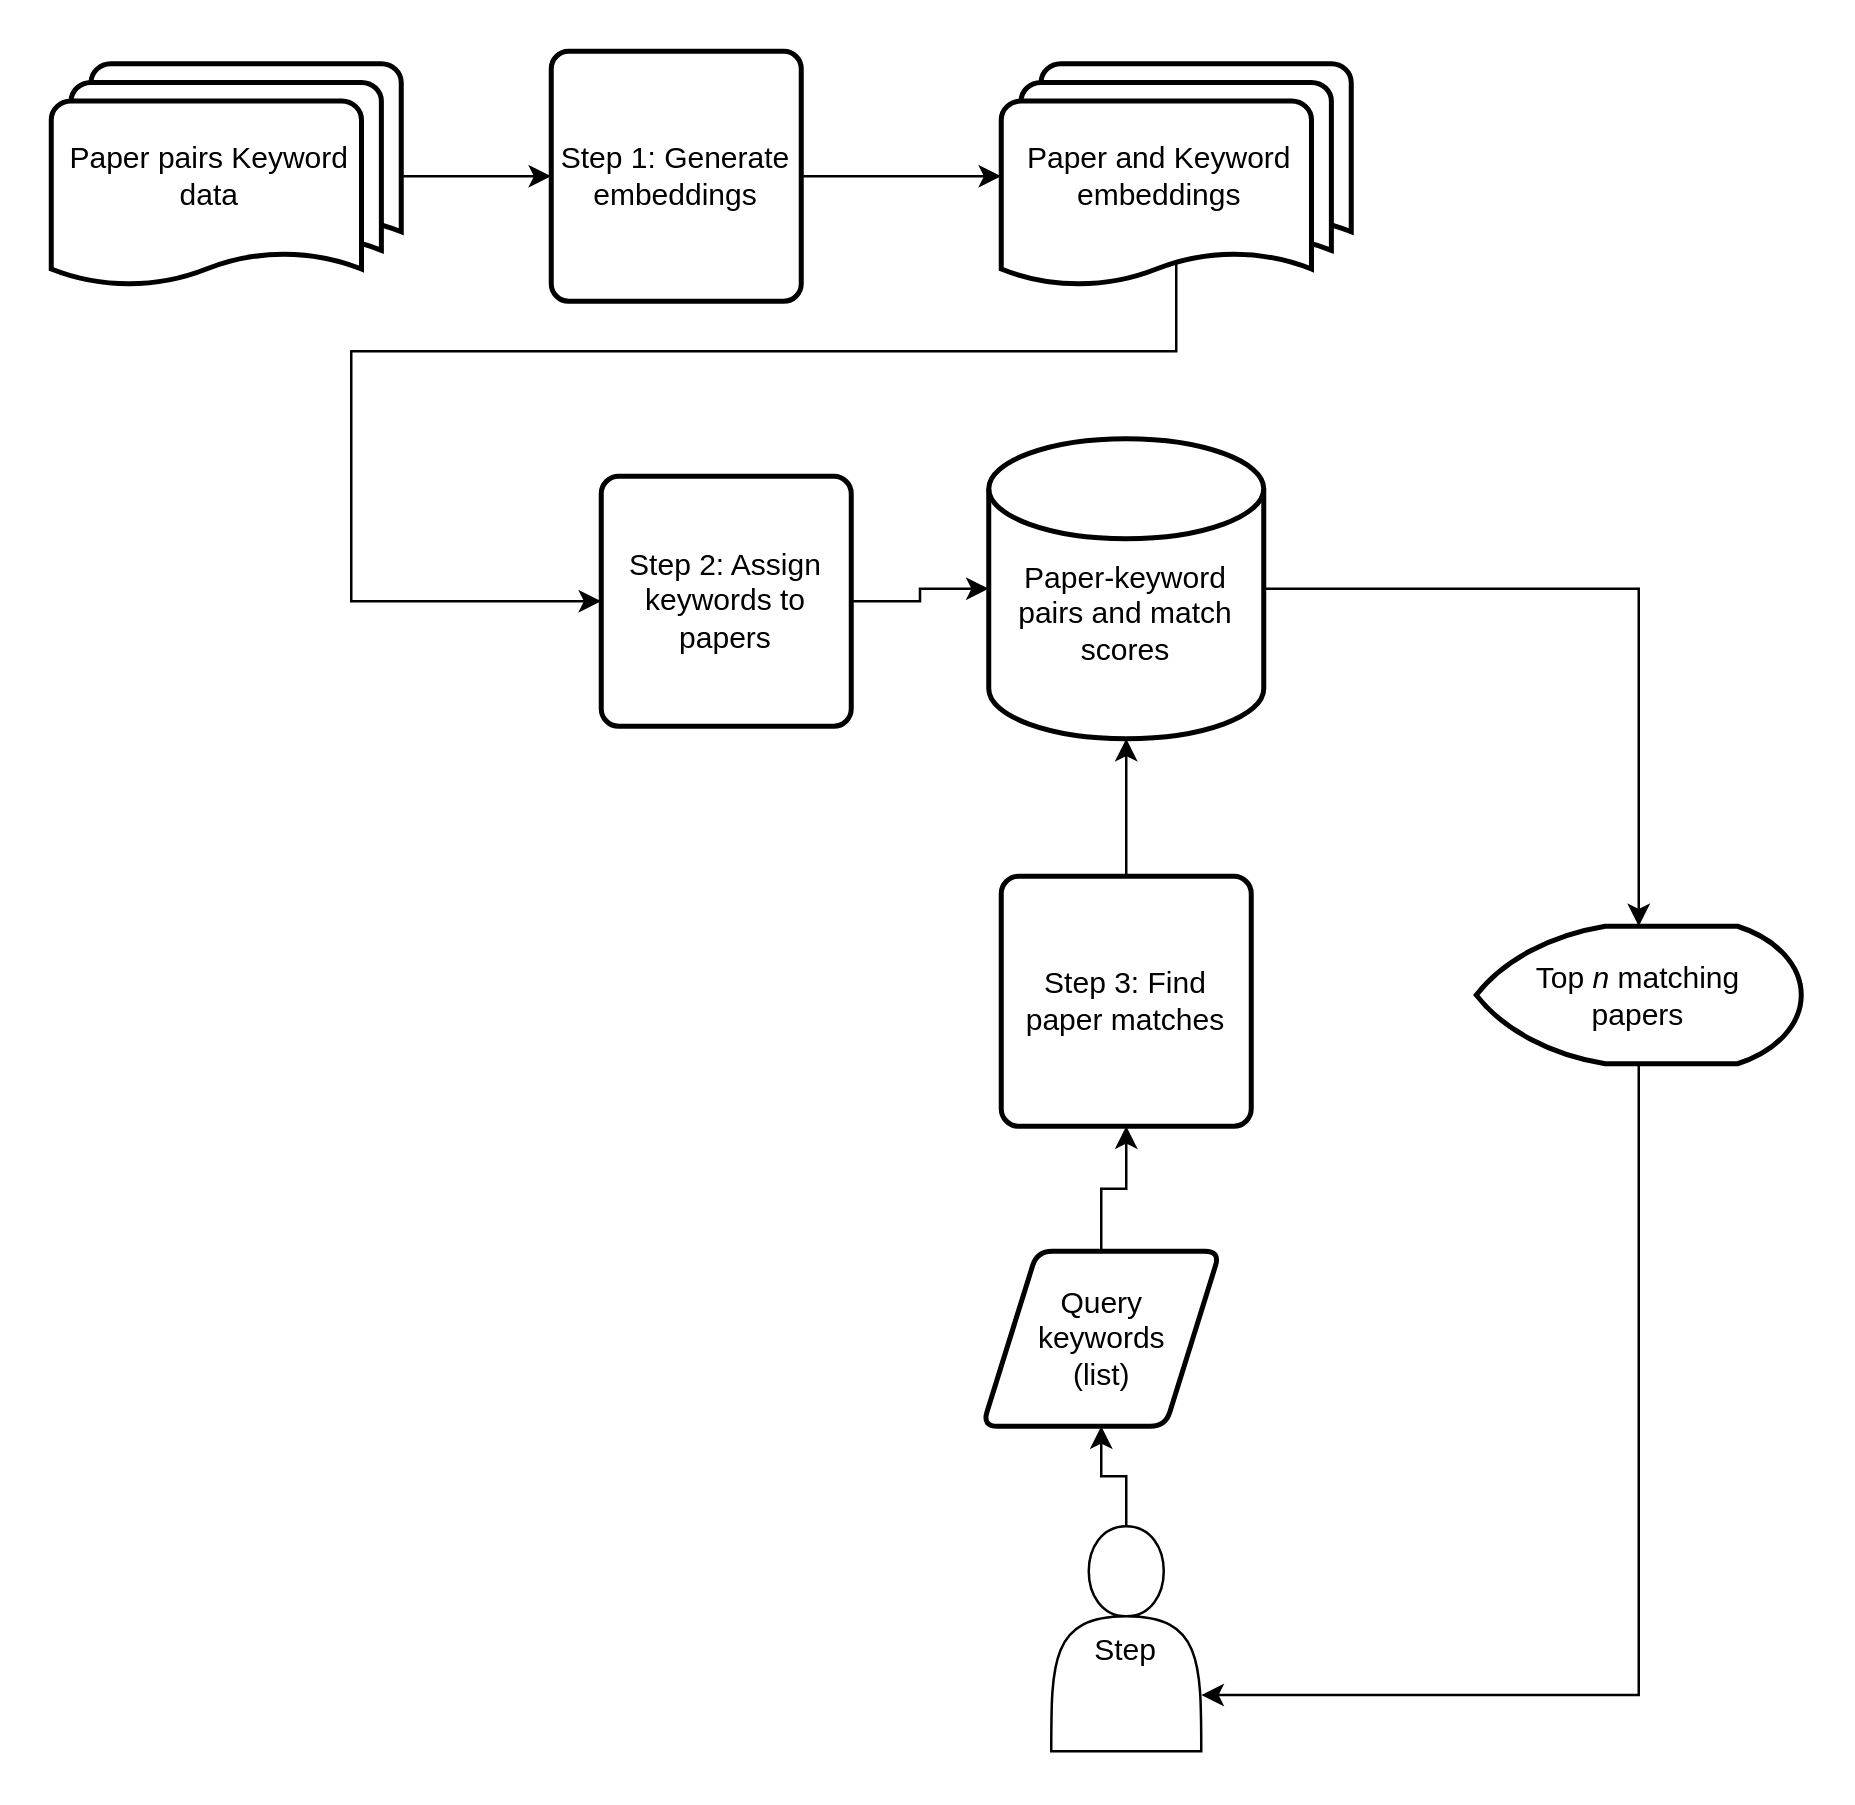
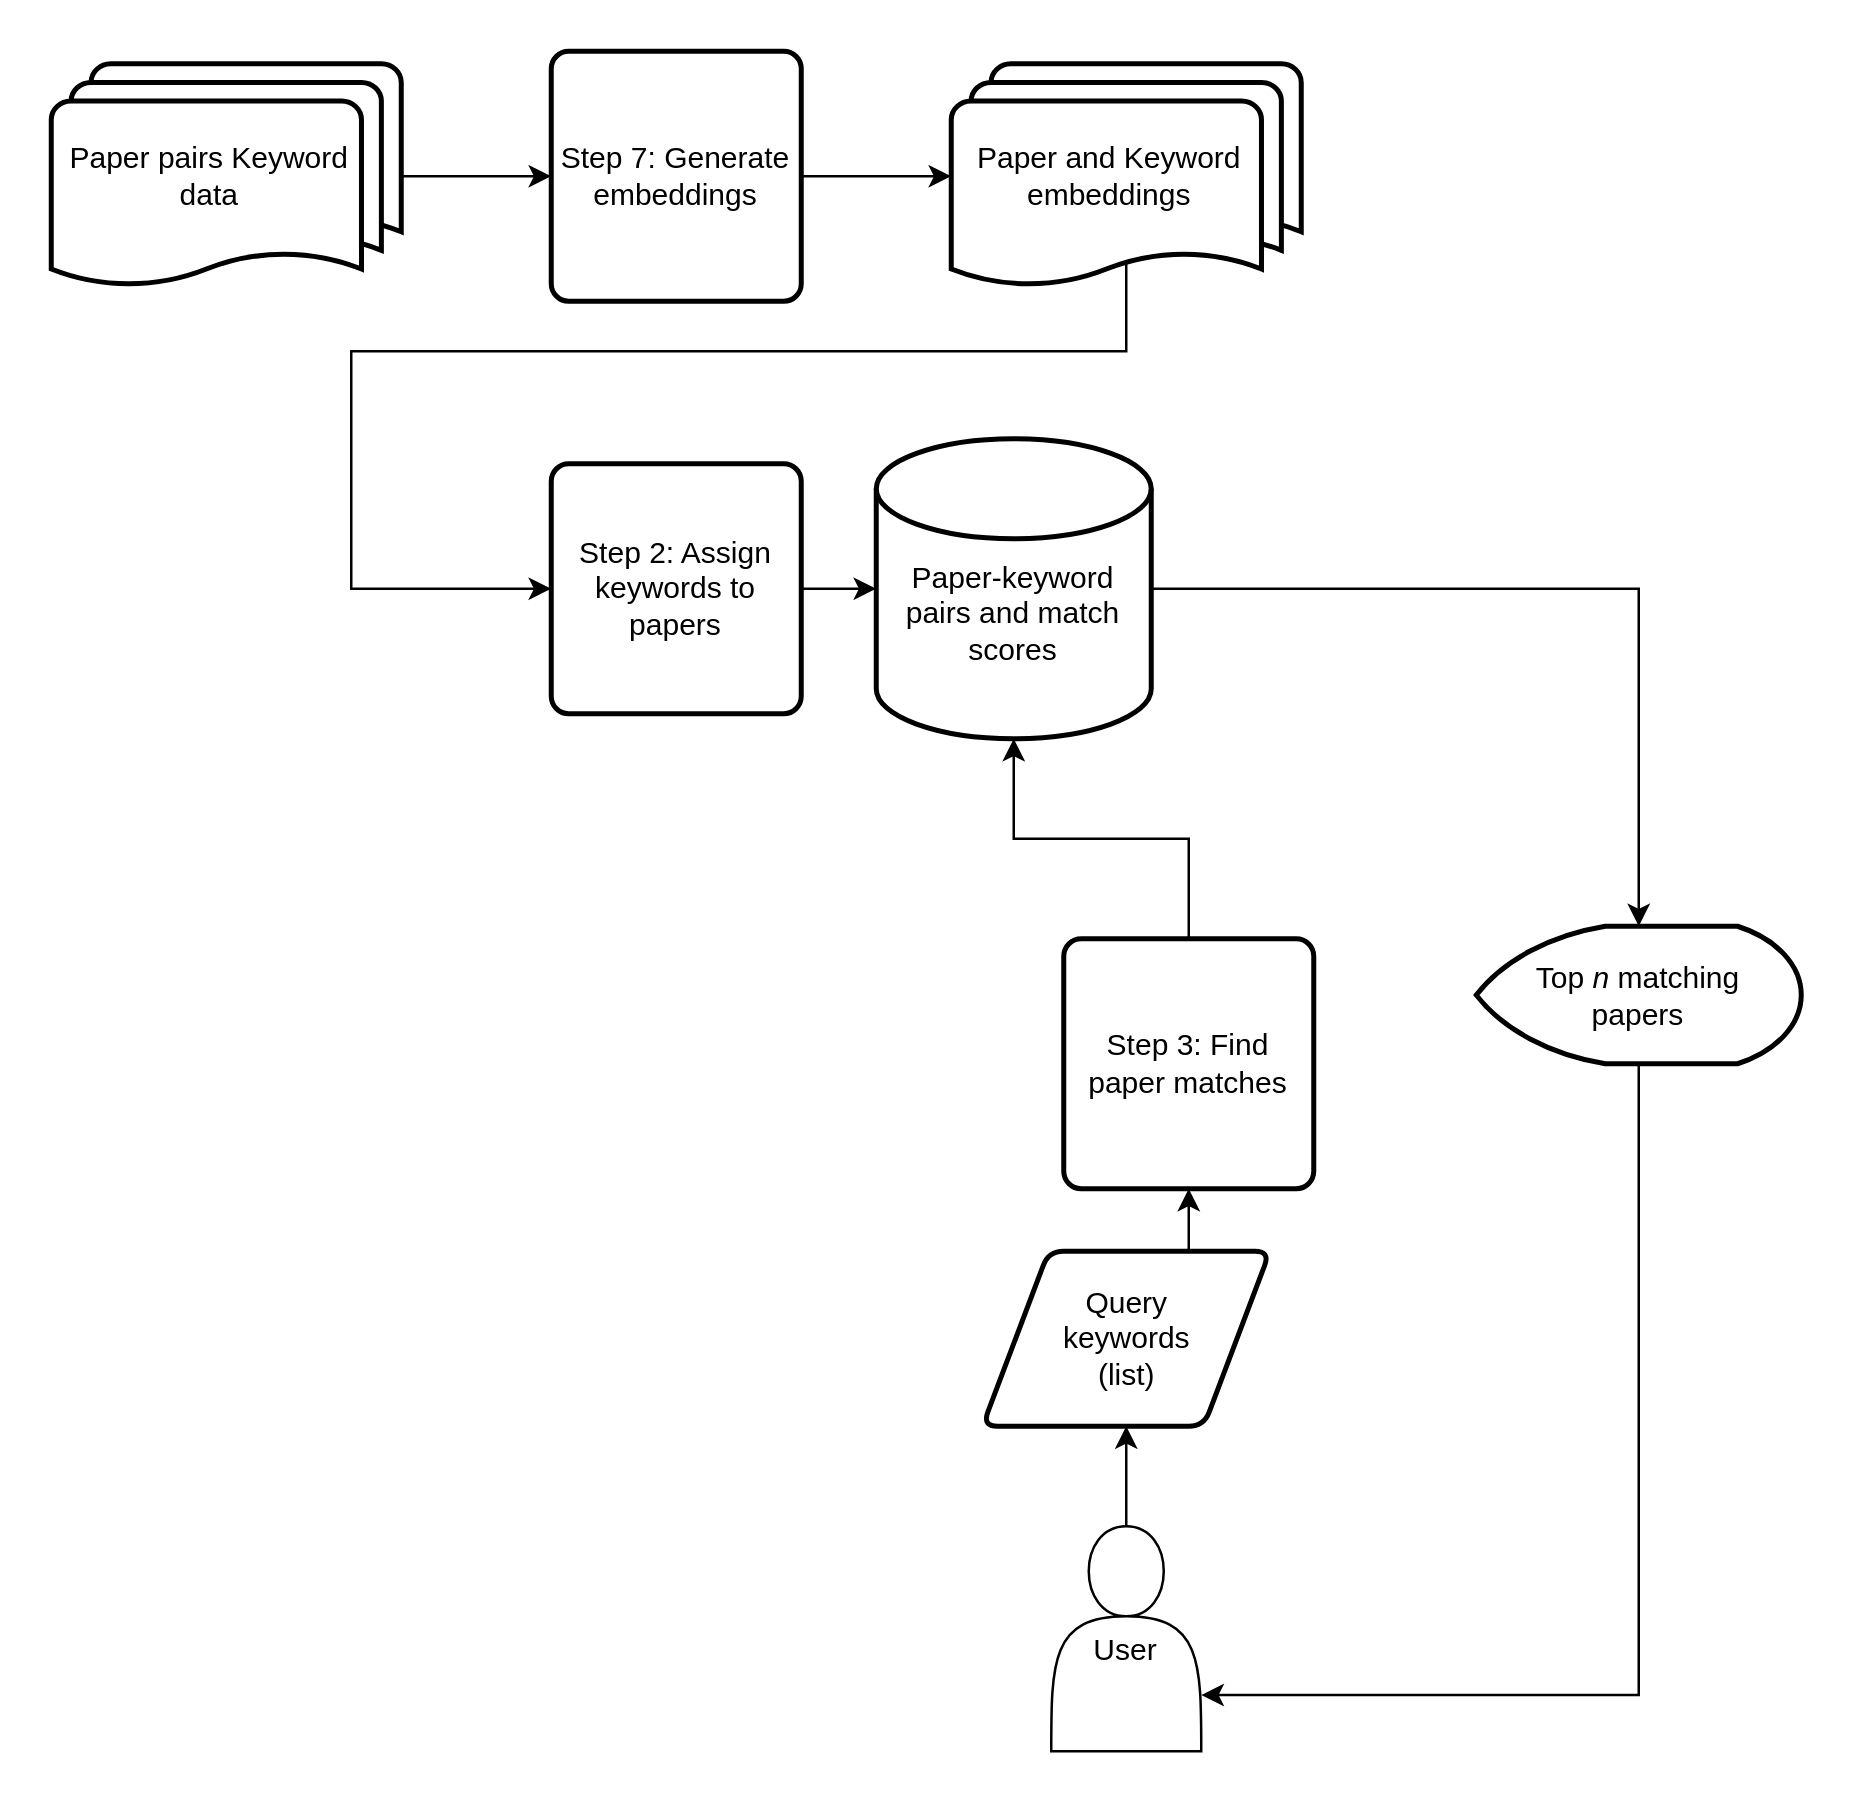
node "Step 1: Generate embeddings": label "Step 1: Generate embeddings" -> "Step 7: Generate embeddings"
node "Paper and Keyword embeddings": moved (1176, 176) -> (1126, 176)
node "Paper-keyword pairs and match scores": moved (1126, 589) -> (1014, 589)
node "Step 2: Assign keywords to papers": moved (726, 601) -> (676, 589)
node "Step 3: Find paper matches": moved (1126, 1001) -> (1189, 1064)
node "Query keywords (list)": size 238x175 -> 288x175
node "Step": label "Step" -> "User"
